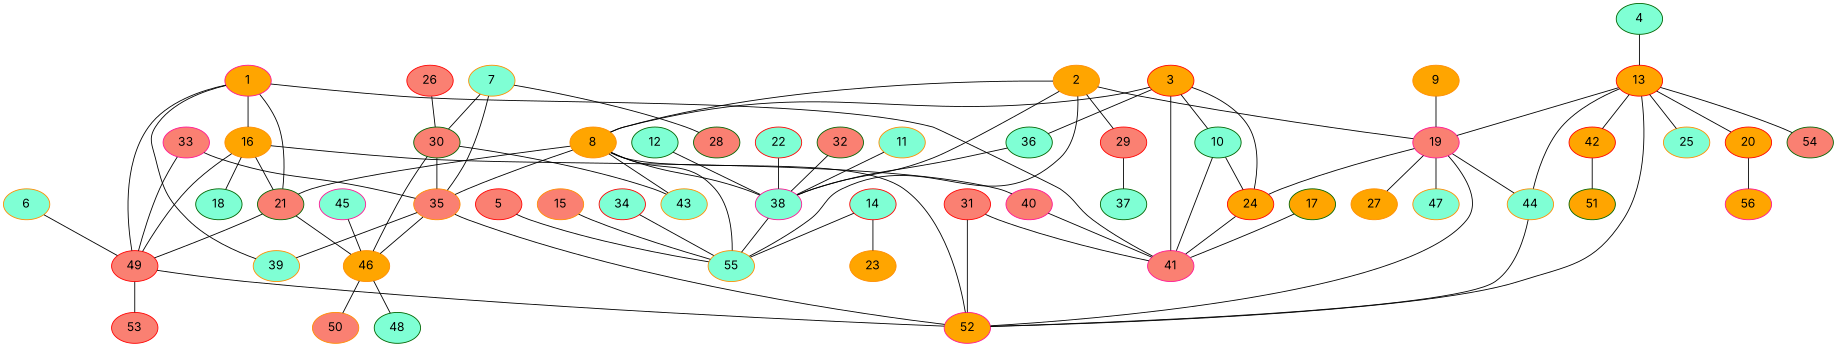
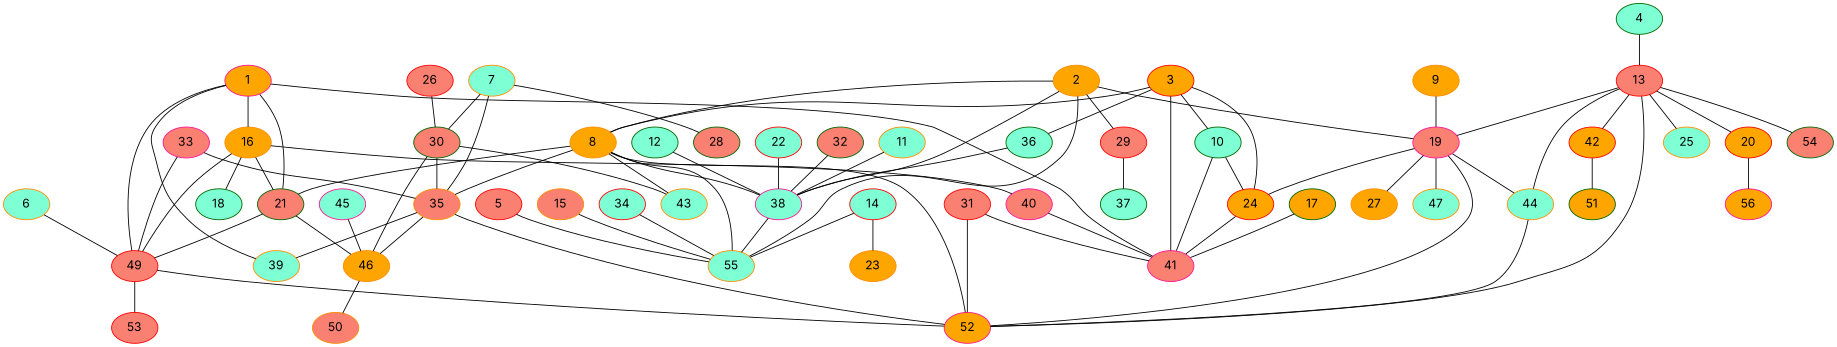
node "13": fillcolor orange -> salmon
node "48": removed
